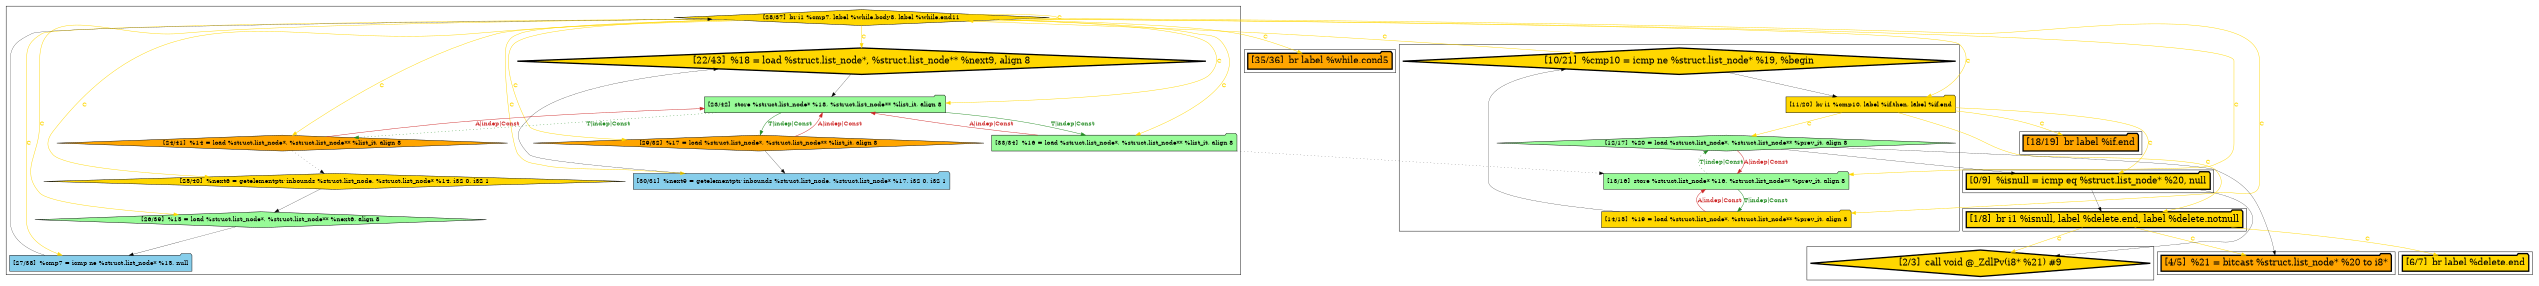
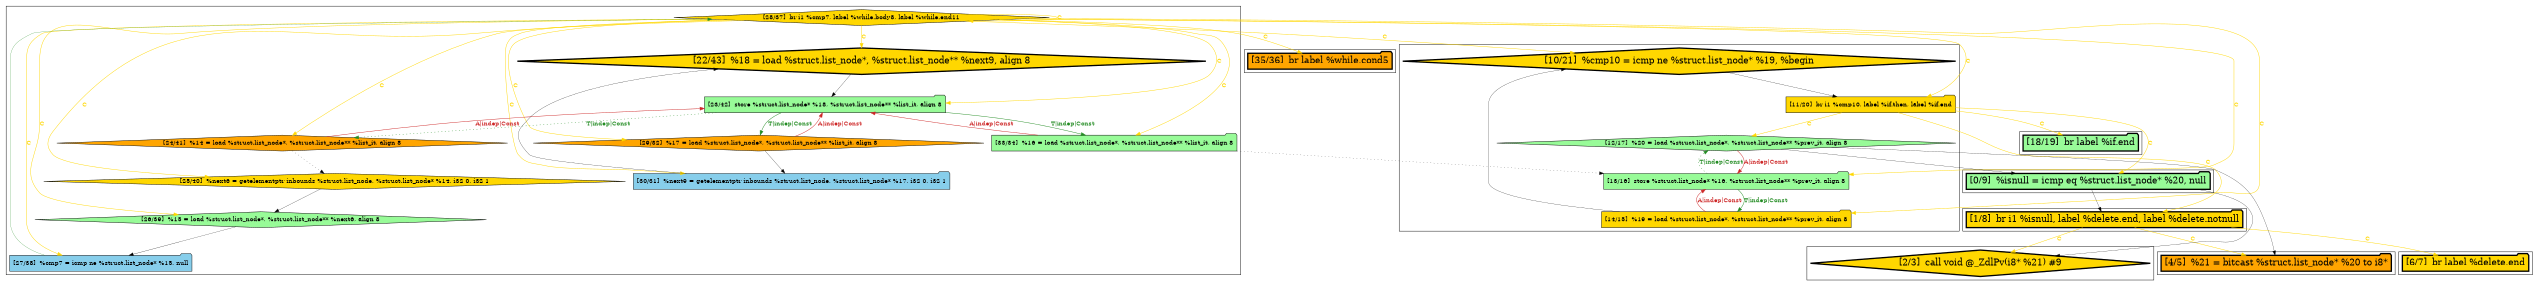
edge "[27/38]  %cmp7 = icmp ne %struct.list_node* %15, null" -> "[28/37]  br i1 %cmp7, label %while.body8, label %while.end11": color black -> forestgreen
node "[18/19]  br label %if.end": fillcolor orange -> palegreen
node "[0/9]  %isnull = icmp eq %struct.list_node* %20, null": fillcolor gold -> palegreen
